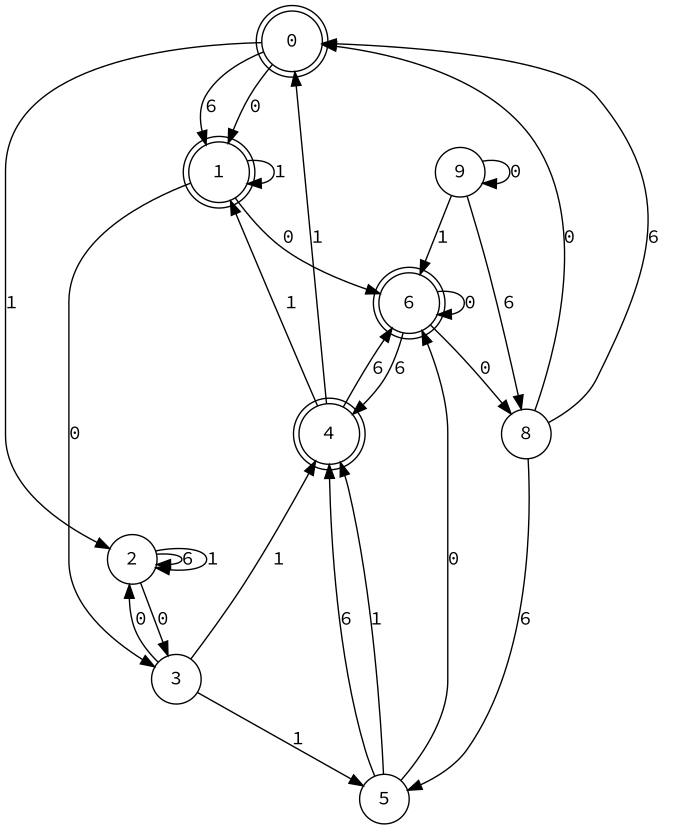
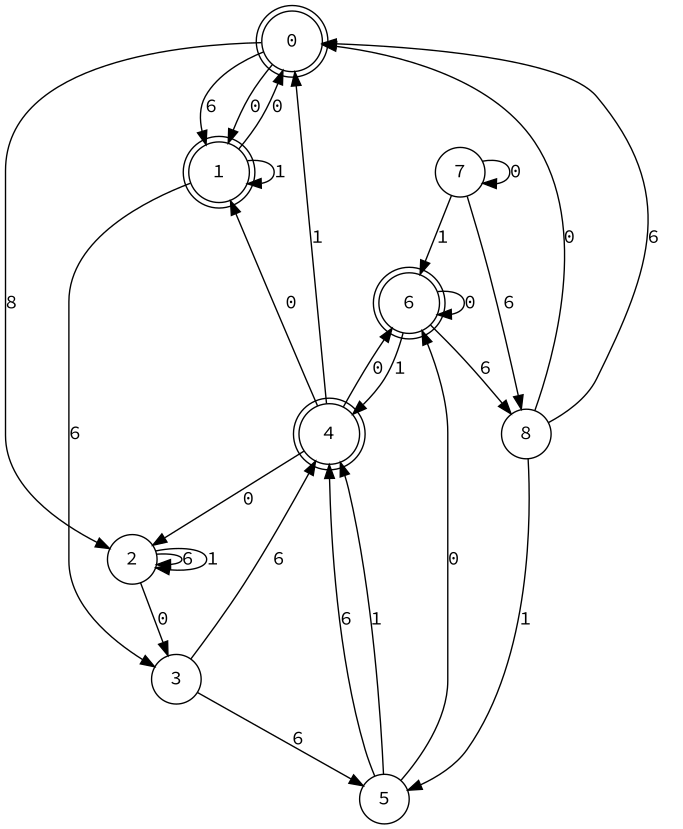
node "9": label "9" -> "7"
edge "1" -> "6": now "1" -> "0"
edge "0" -> "2": label "1" -> "8"
edge "4" -> "1": label "1" -> "0"
edge "4" -> "6": label "6" -> "0"
edge "6" -> "4": label "6" -> "1"
edge "6" -> "8": label "0" -> "6"
edge "1" -> "3": label "0" -> "6"
edge "3" -> "4": label "1" -> "6"
edge "8" -> "5": label "6" -> "1"
edge "3" -> "2": now "4" -> "2"
edge "3" -> "5": label "1" -> "6"
